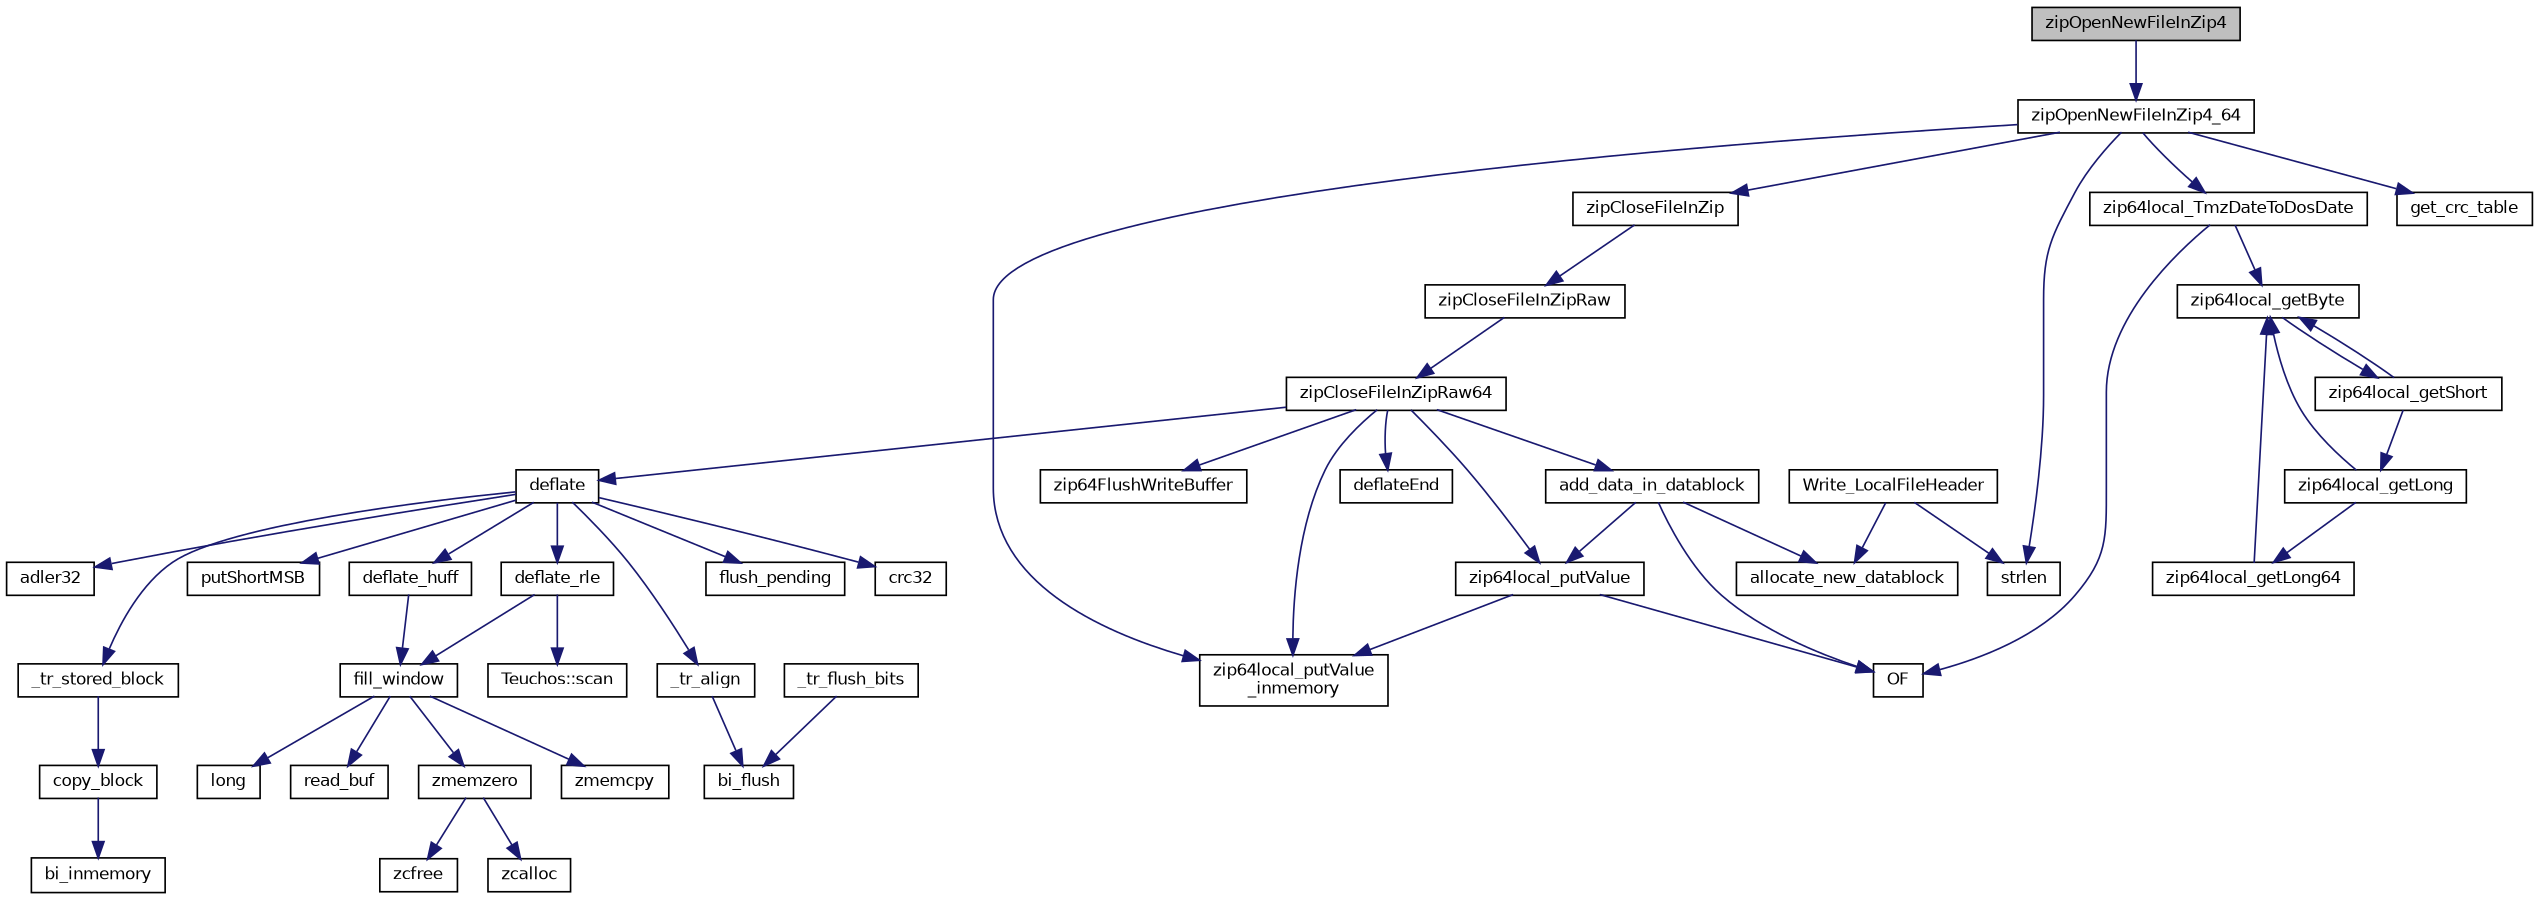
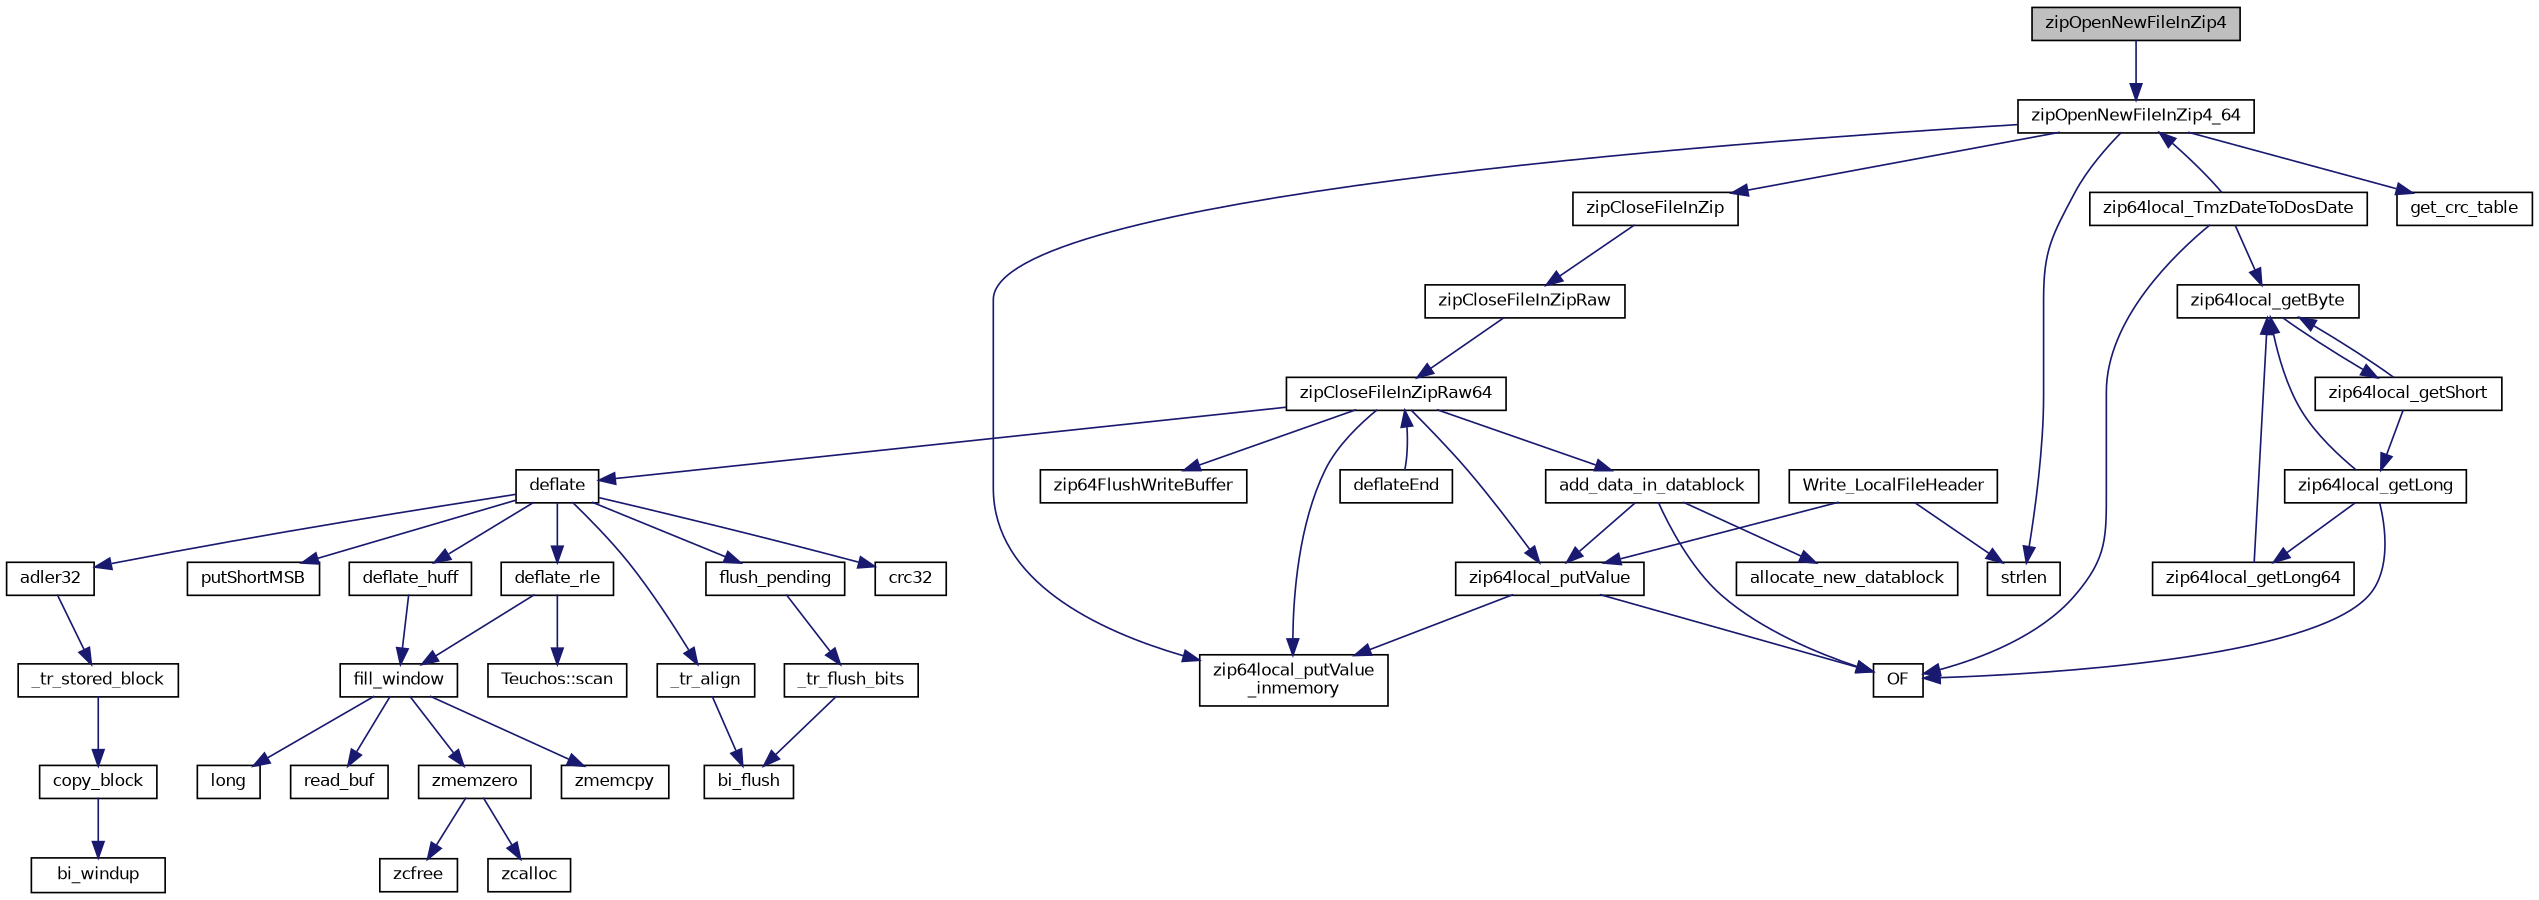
edge "zipOpenNewFileInZip4_64" -> "zip64local_TmzDateToDosDate": reversed
edge "zipCloseFileInZipRaw64" -> "deflateEnd": reversed
edge "deflate" -> "_tr_stored_block": now "adler32" -> "_tr_stored_block"
edge "Write_LocalFileHeader" -> "allocate_new_datablock": now "Write_LocalFileHeader" -> "zip64local_putValue"
edge "flush_pending" -> "_tr_flush_bits": added
edge "zip64local_getLong" -> "OF": added
node "bi_inmemory": label "bi_inmemory" -> "bi_windup"
